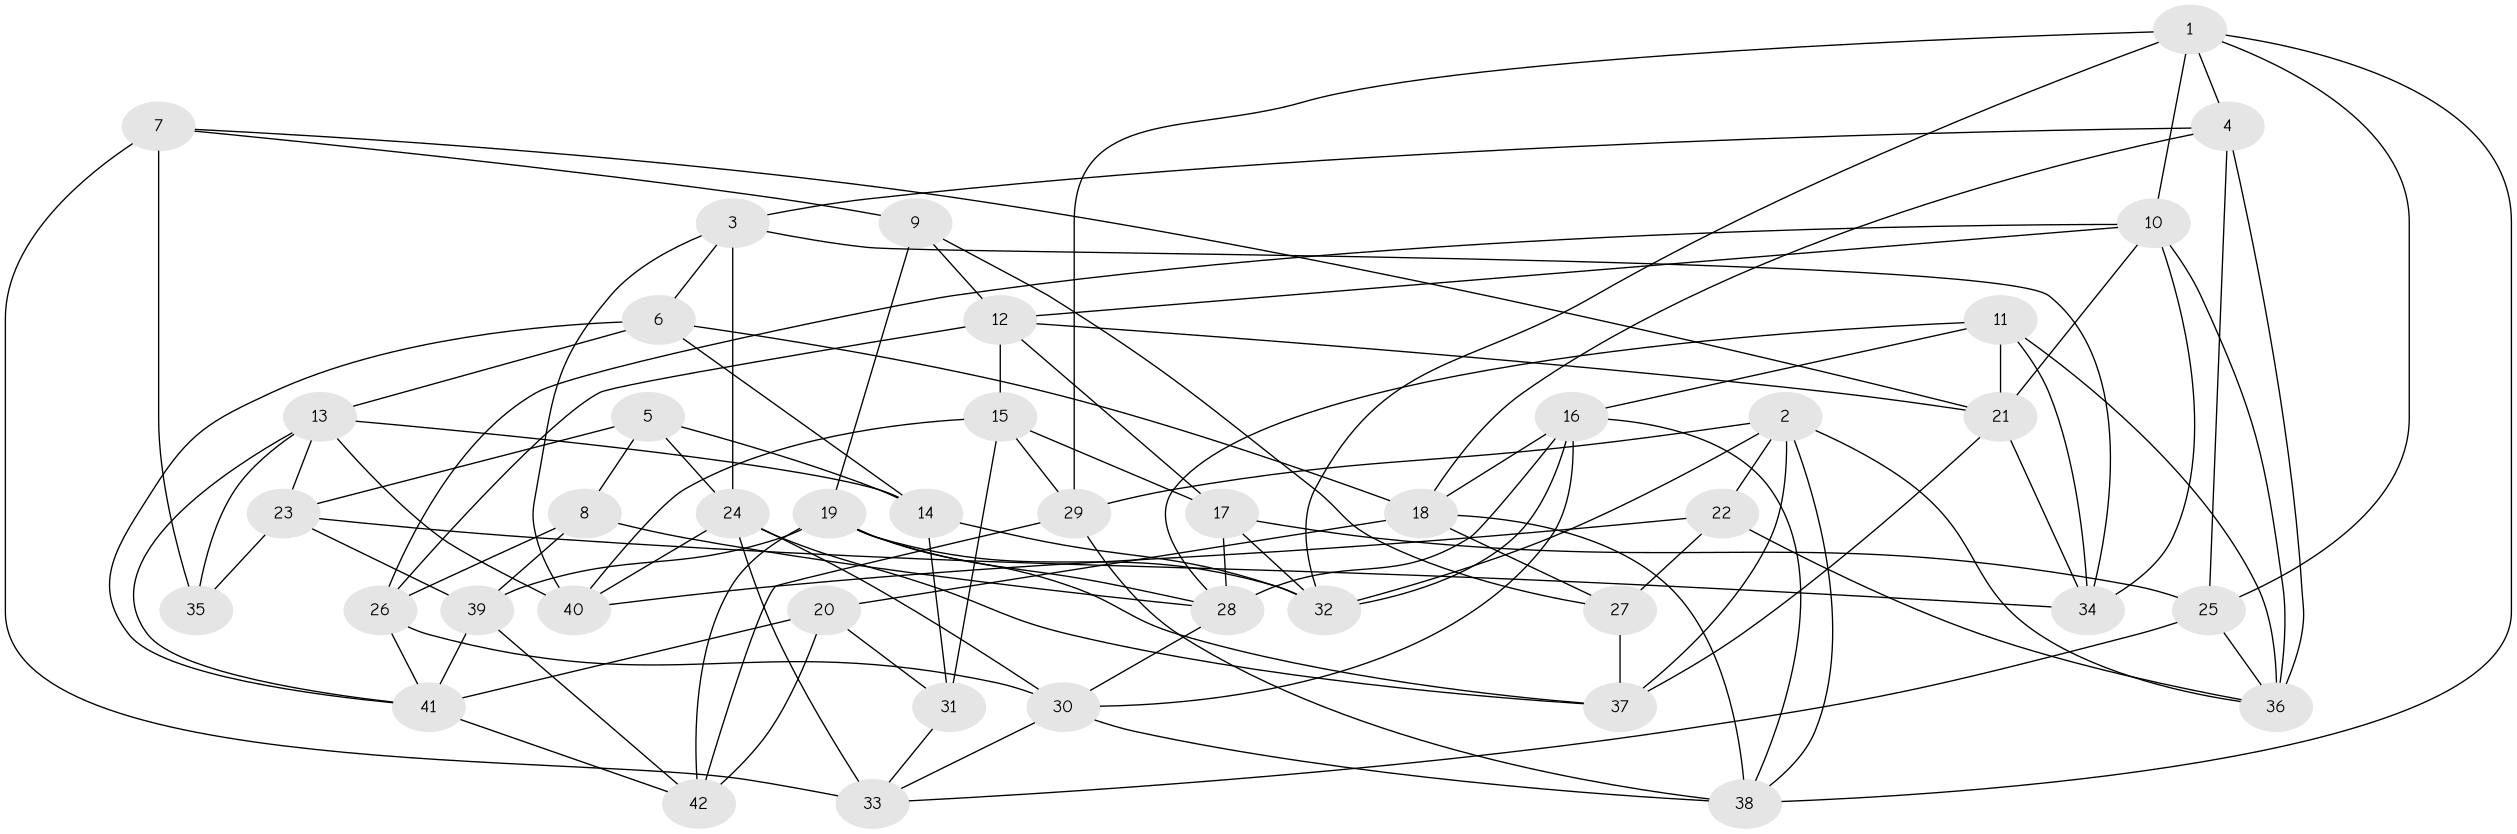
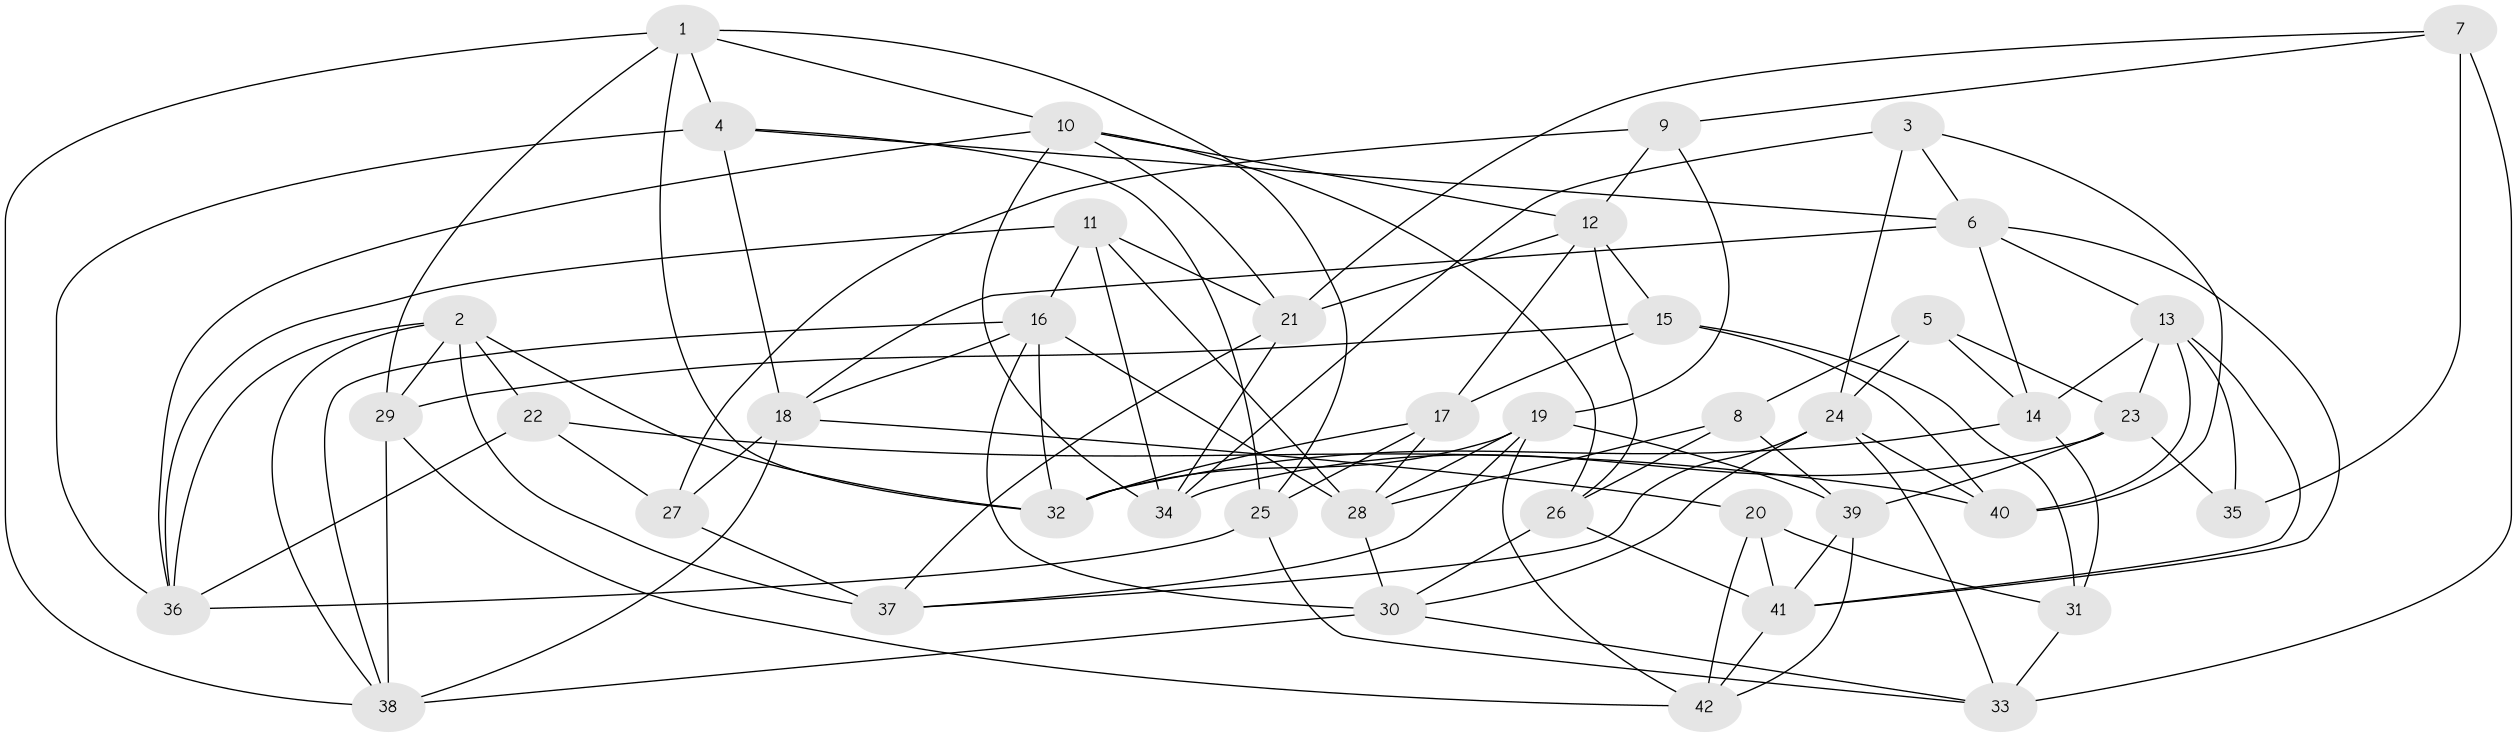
edge "4" -- "3": now "4" -- "6"
